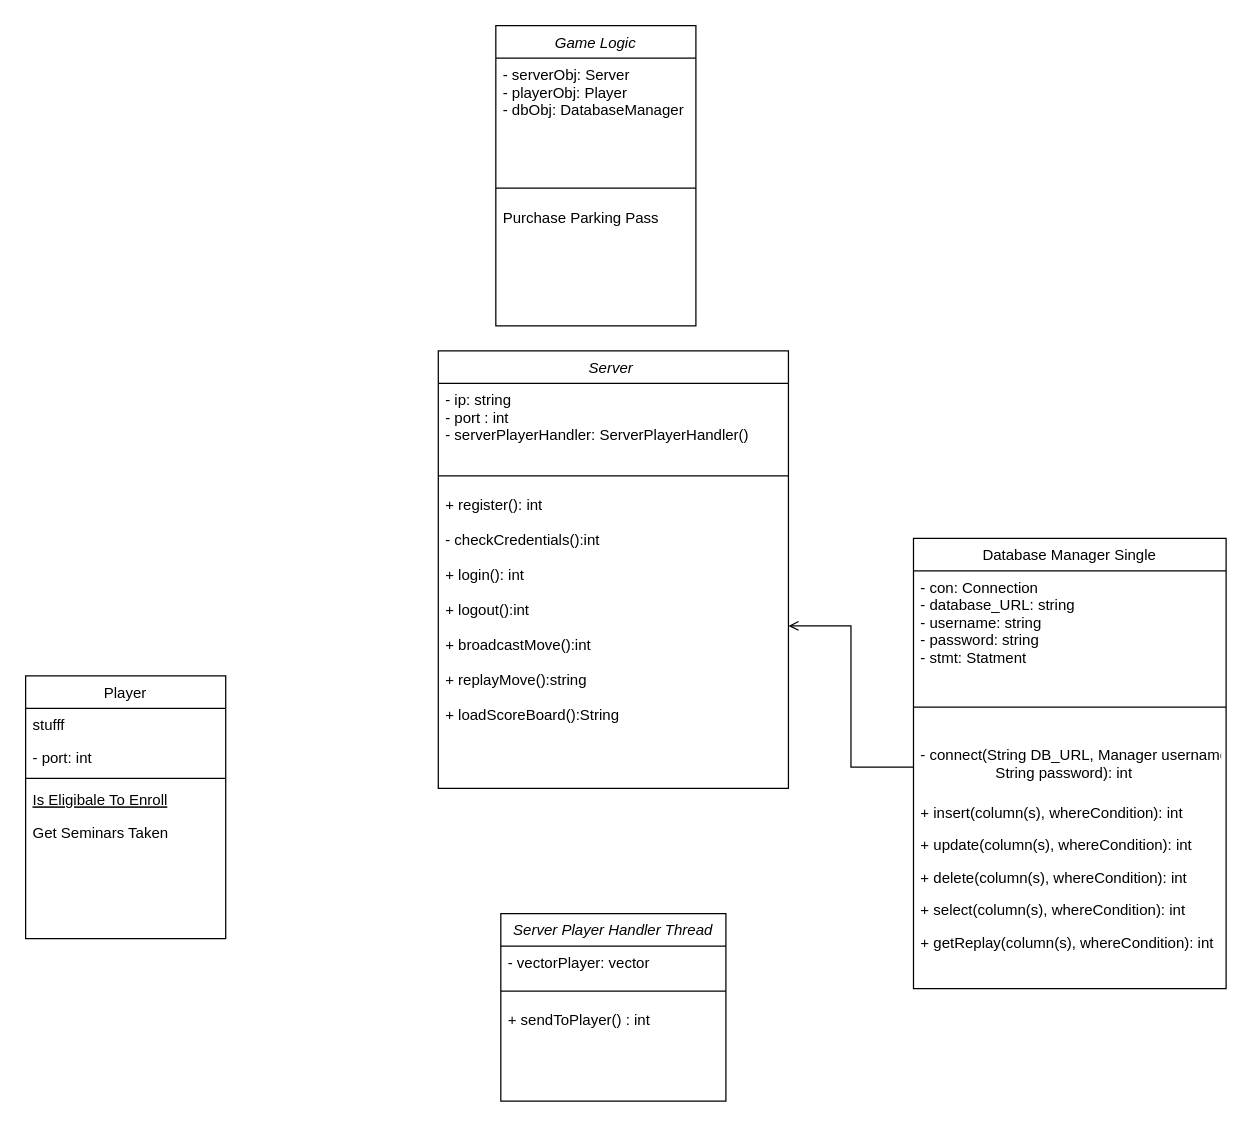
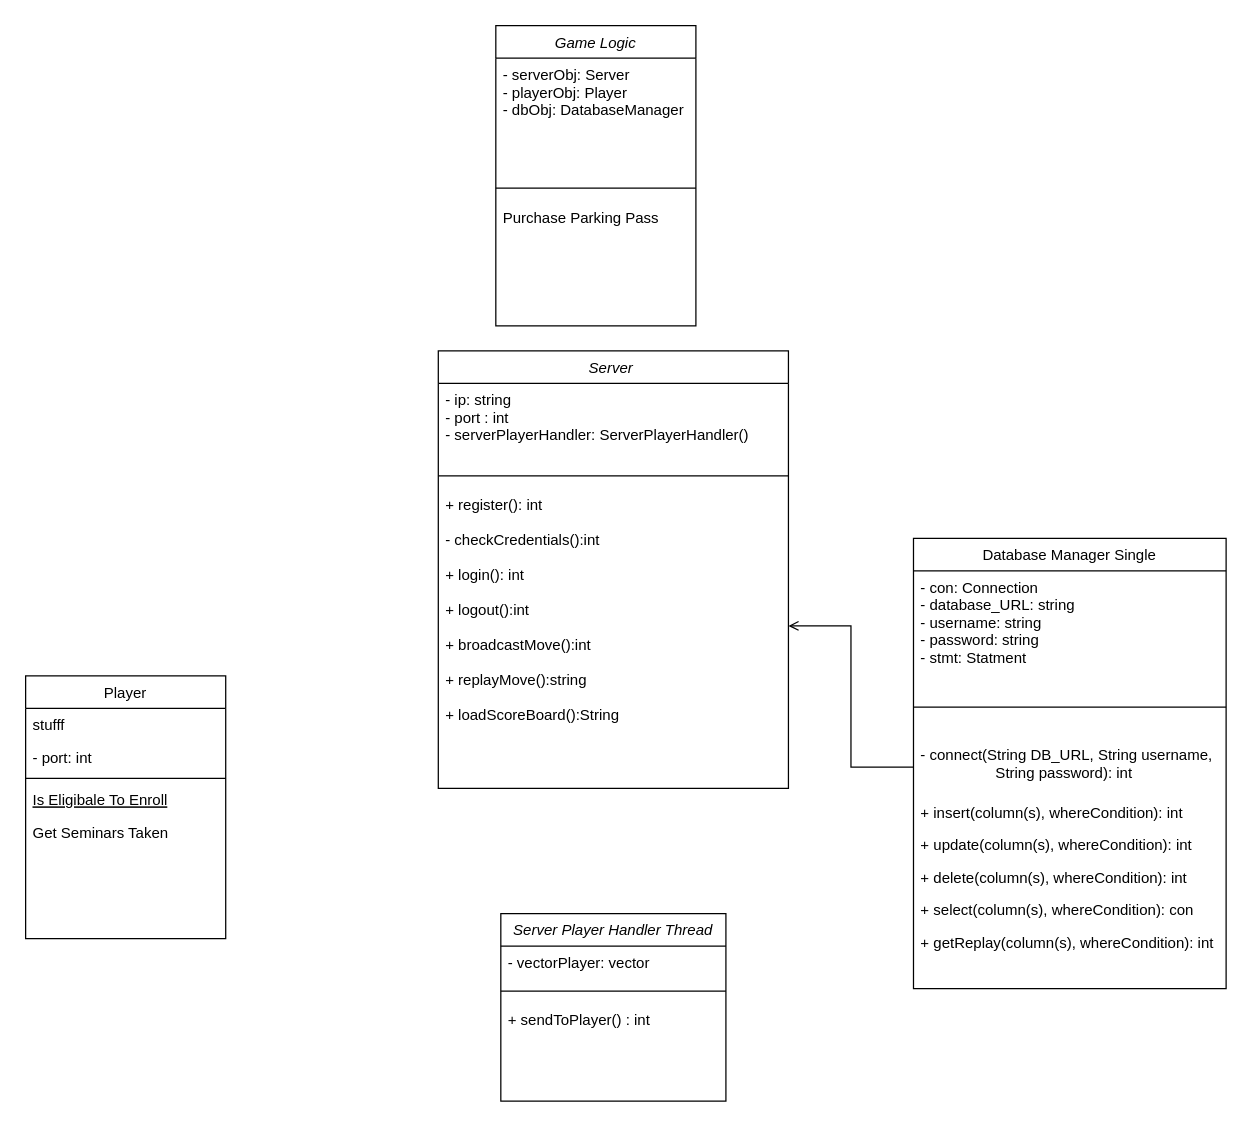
node "- connect(String DB_URL, Manager username, String password): int": label "- connect(String DB_URL, Manager username, String password): int" -> "- connect(String DB_URL, String username, String password): int"
node "+ select(column(s), whereCondition): int": label "+ select(column(s), whereCondition): int" -> "+ select(column(s), whereCondition): con"
